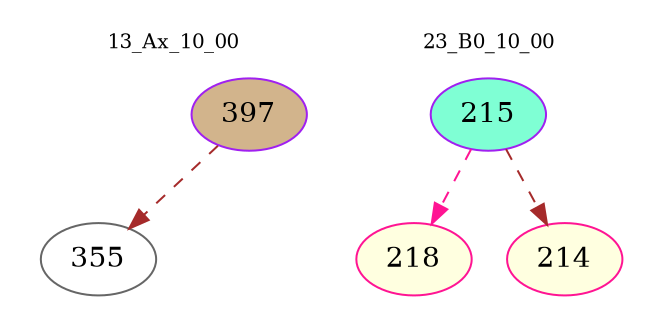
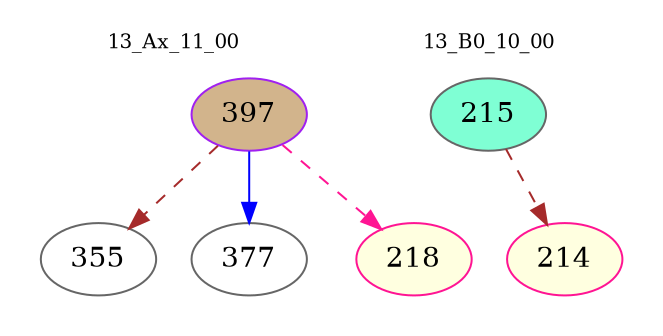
cluster "13_Ax_10_00": label "13_Ax_10_00" -> "13_Ax_11_00"
cluster "23_B0_10_00": label "23_B0_10_00" -> "13_B0_10_00"
node "215": color purple -> gray40
edge "215" -> "218": now "397" -> "218"
node "377": added
